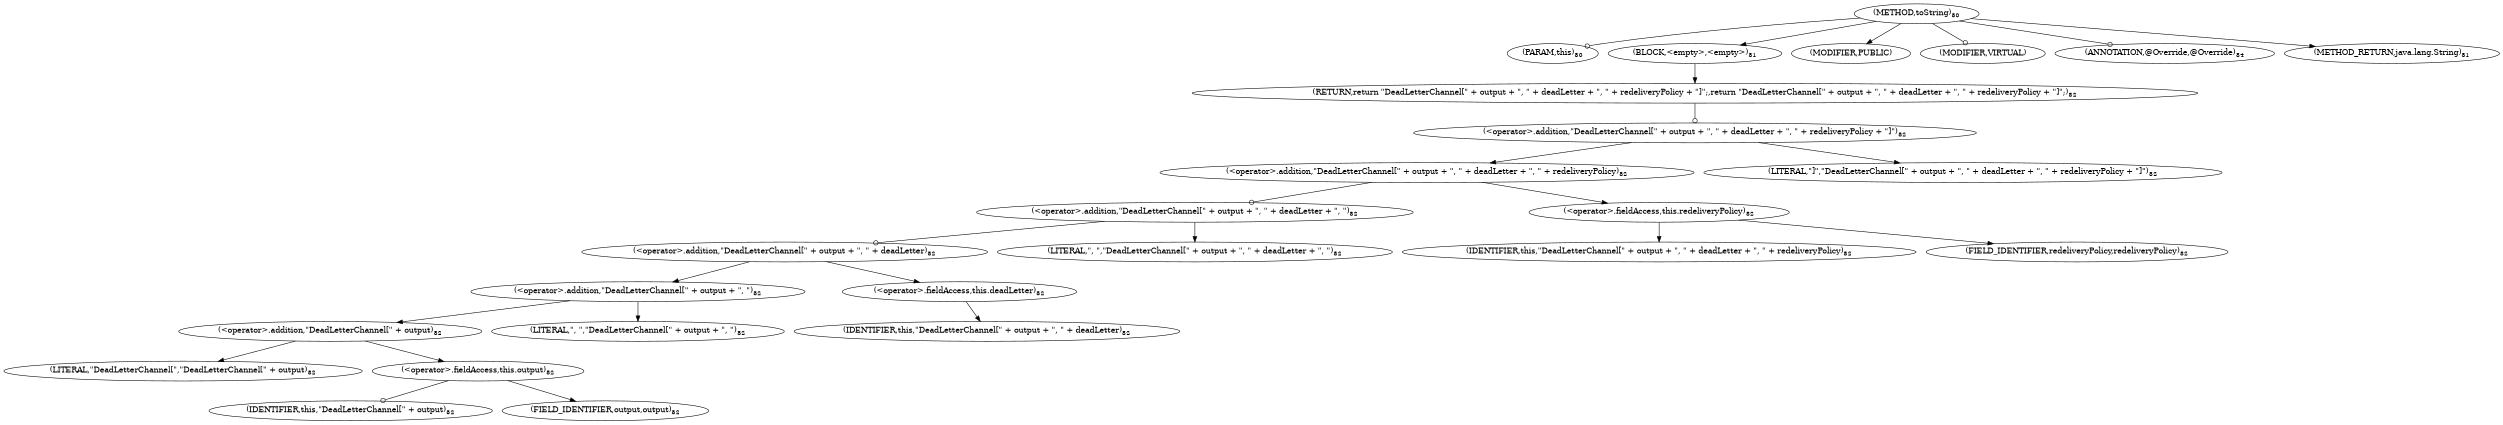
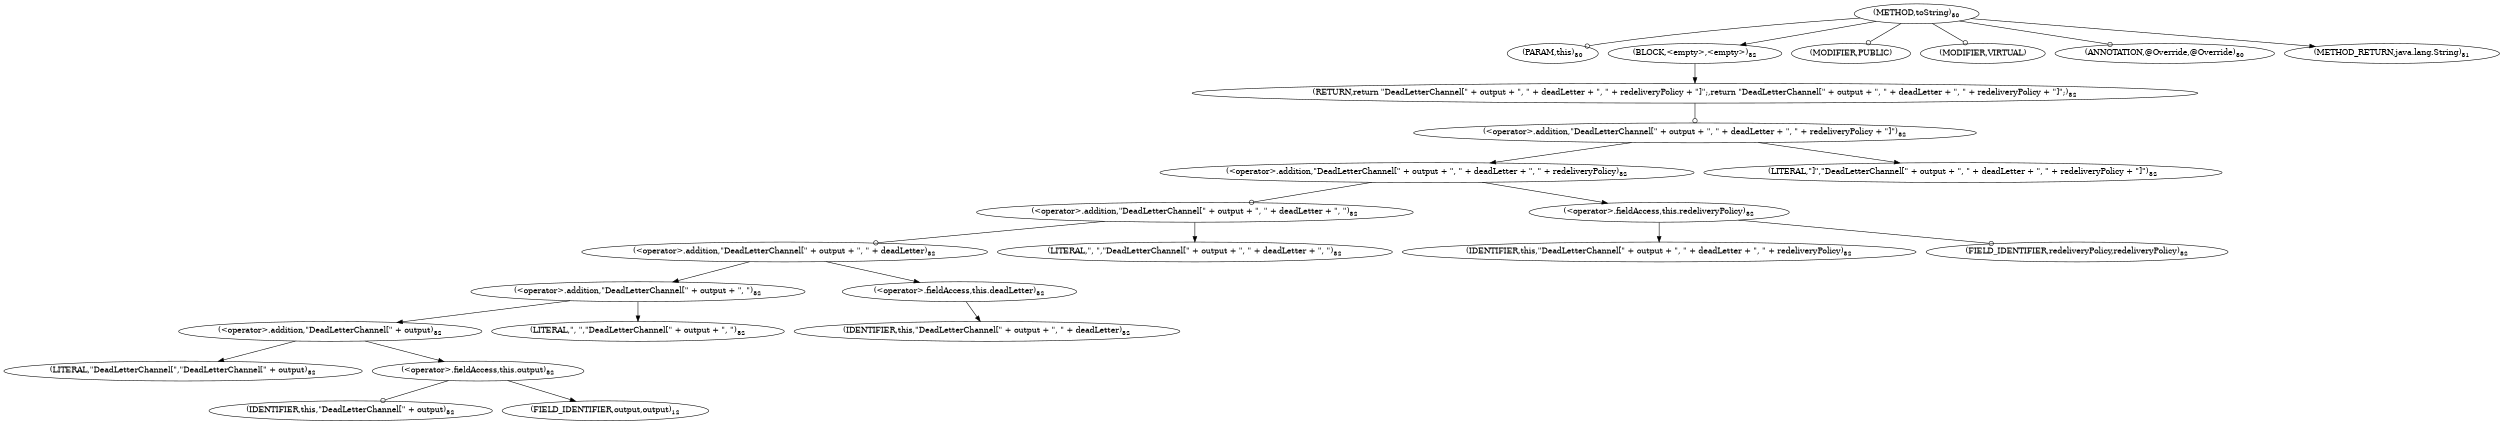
edge "(METHOD,toString)" -> "(MODIFIER,PUBLIC)": arrowhead normal -> odot
node "(BLOCK,<empty>,<empty>)": text "81" -> "82"
node "(ANNOTATION,@Override,@Override)": text "84" -> "80"
edge "(<operator>.fieldAccess,this.redeliveryPolicy)" -> "(FIELD_IDENTIFIER,redeliveryPolicy,redeliveryPolicy)": arrowhead normal -> odot
node "(FIELD_IDENTIFIER,output,output)": text "82" -> "12"
